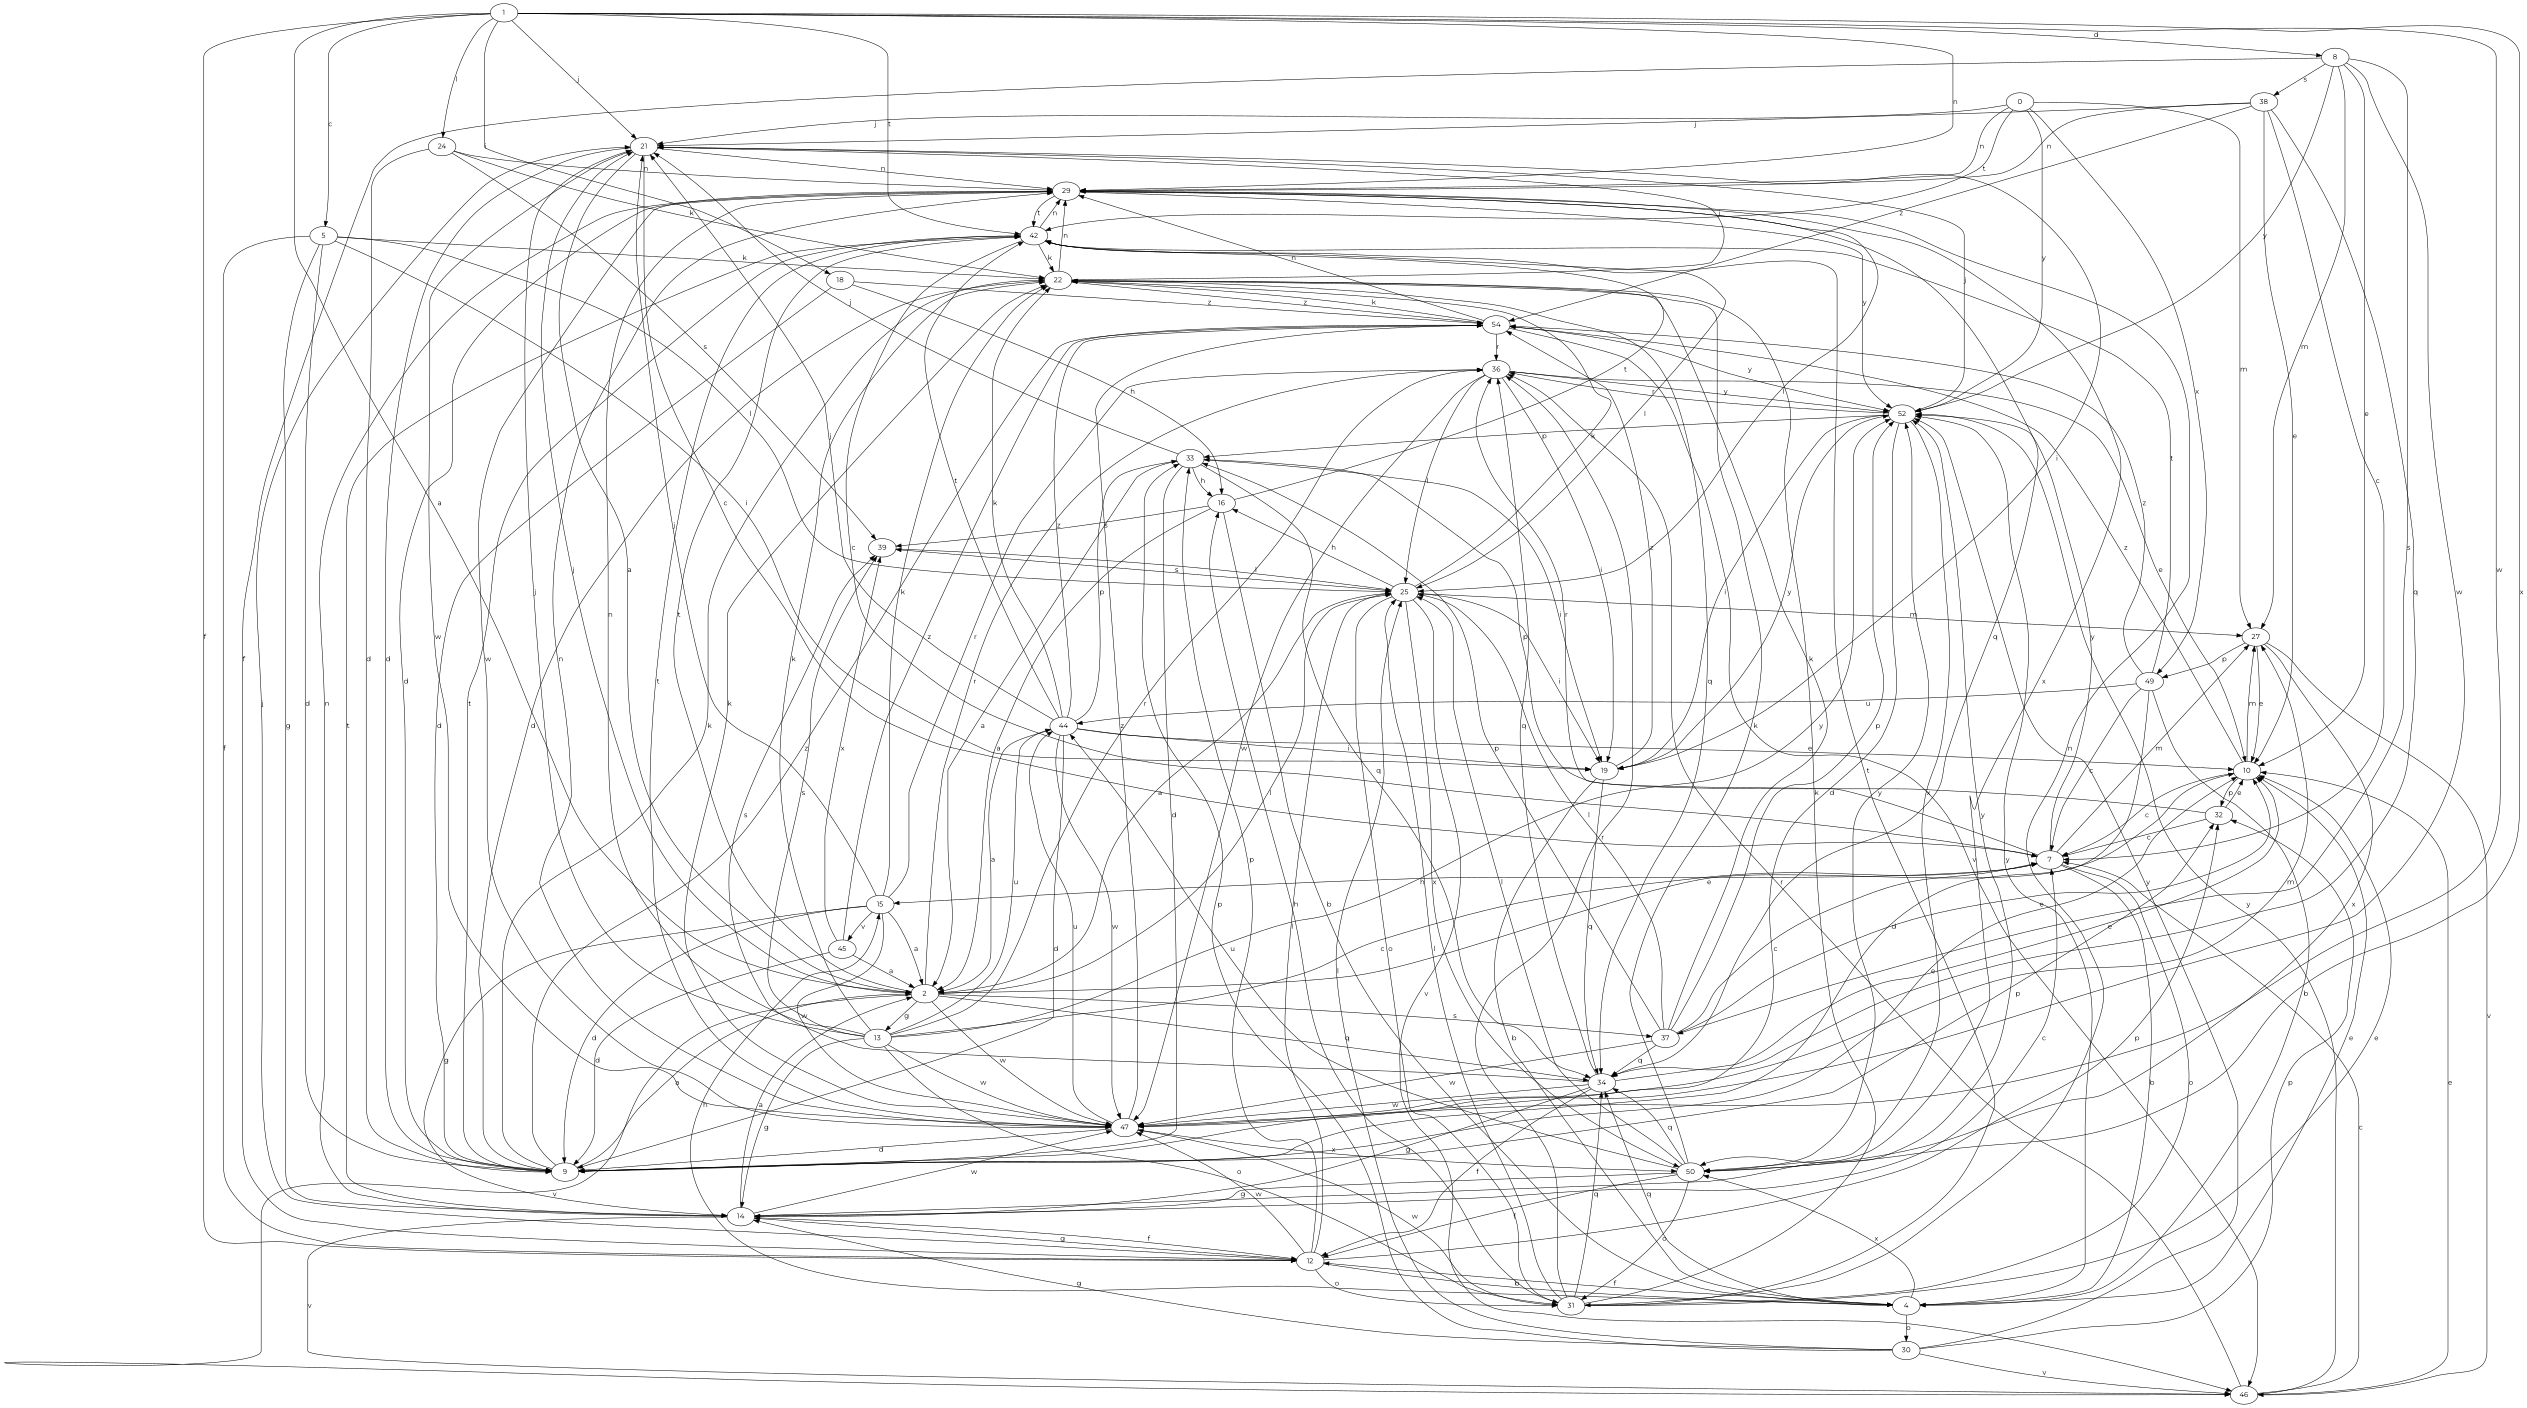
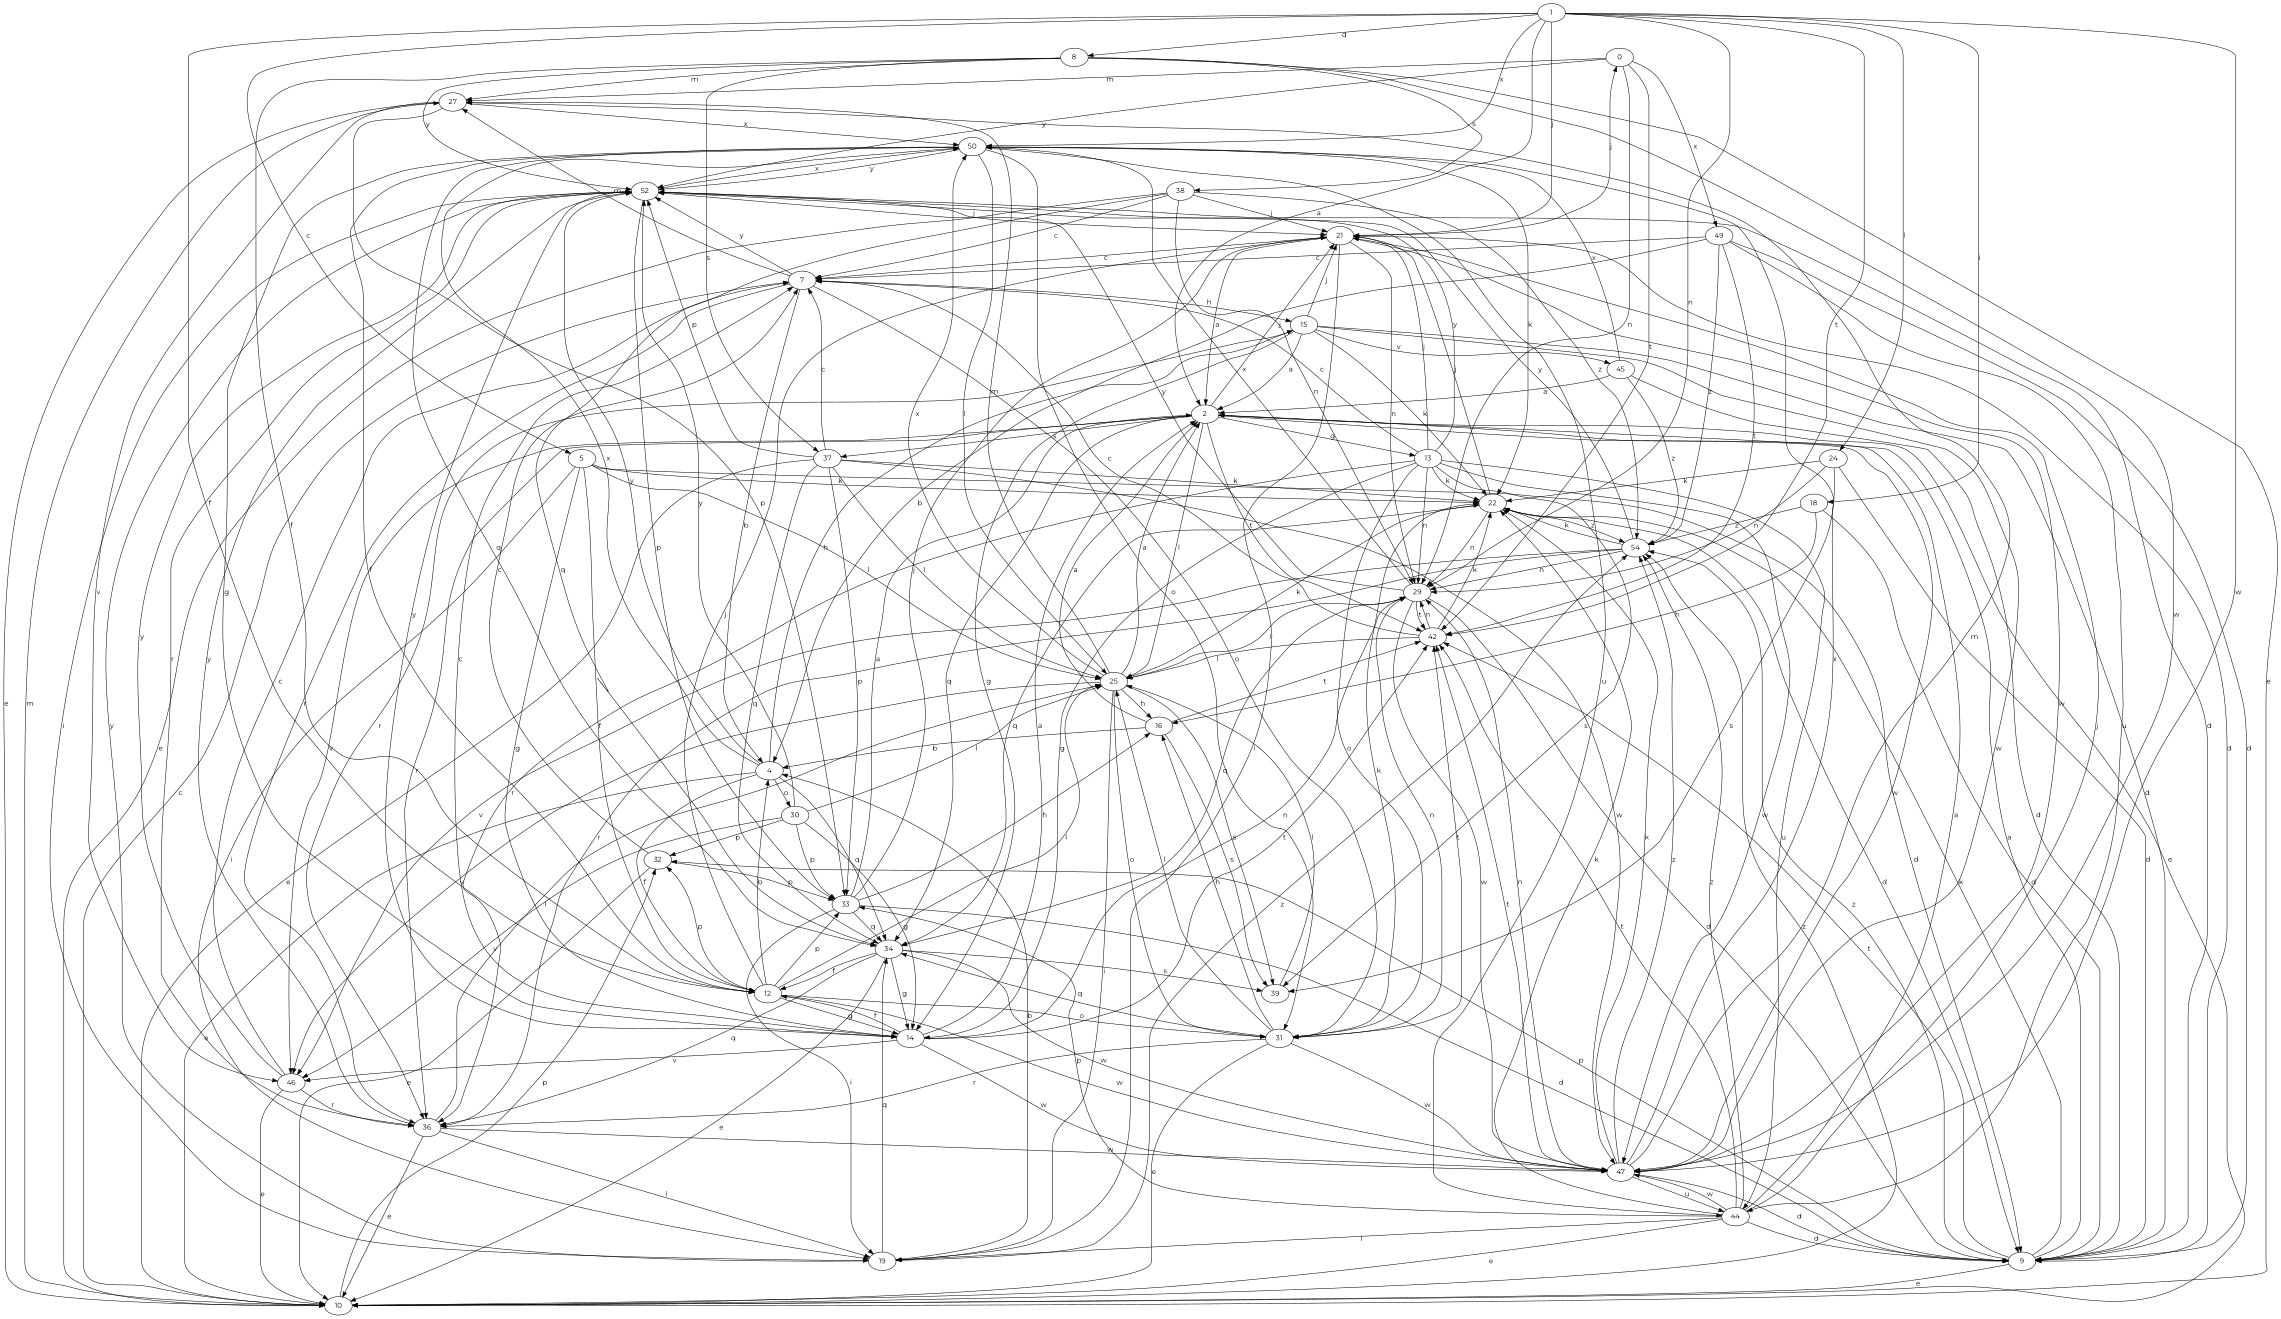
edge "0" -> "21": reversed
edge "27" -> "49": now "27" -> "33"
edge "45" -> "39": now "45" -> "50"
